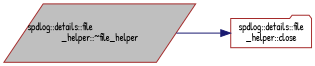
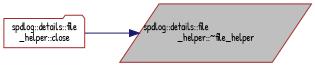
edge "spdlog::details::file _helper::~file_helper" -> "spdlog::details::file _helper::close": reversed
